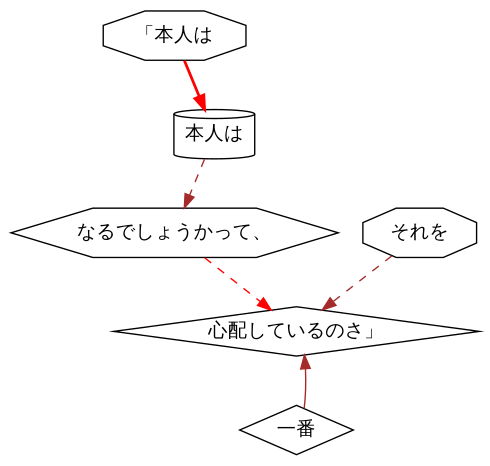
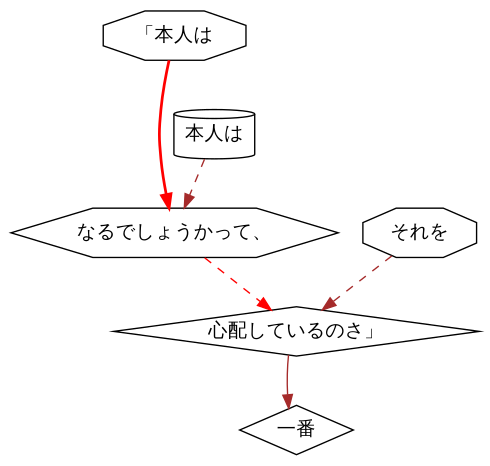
edge "「本人は" -> "本人は": now "「本人は" -> "なるでしょうかって、"
edge "一番" -> "心配しているのさ」": reversed
